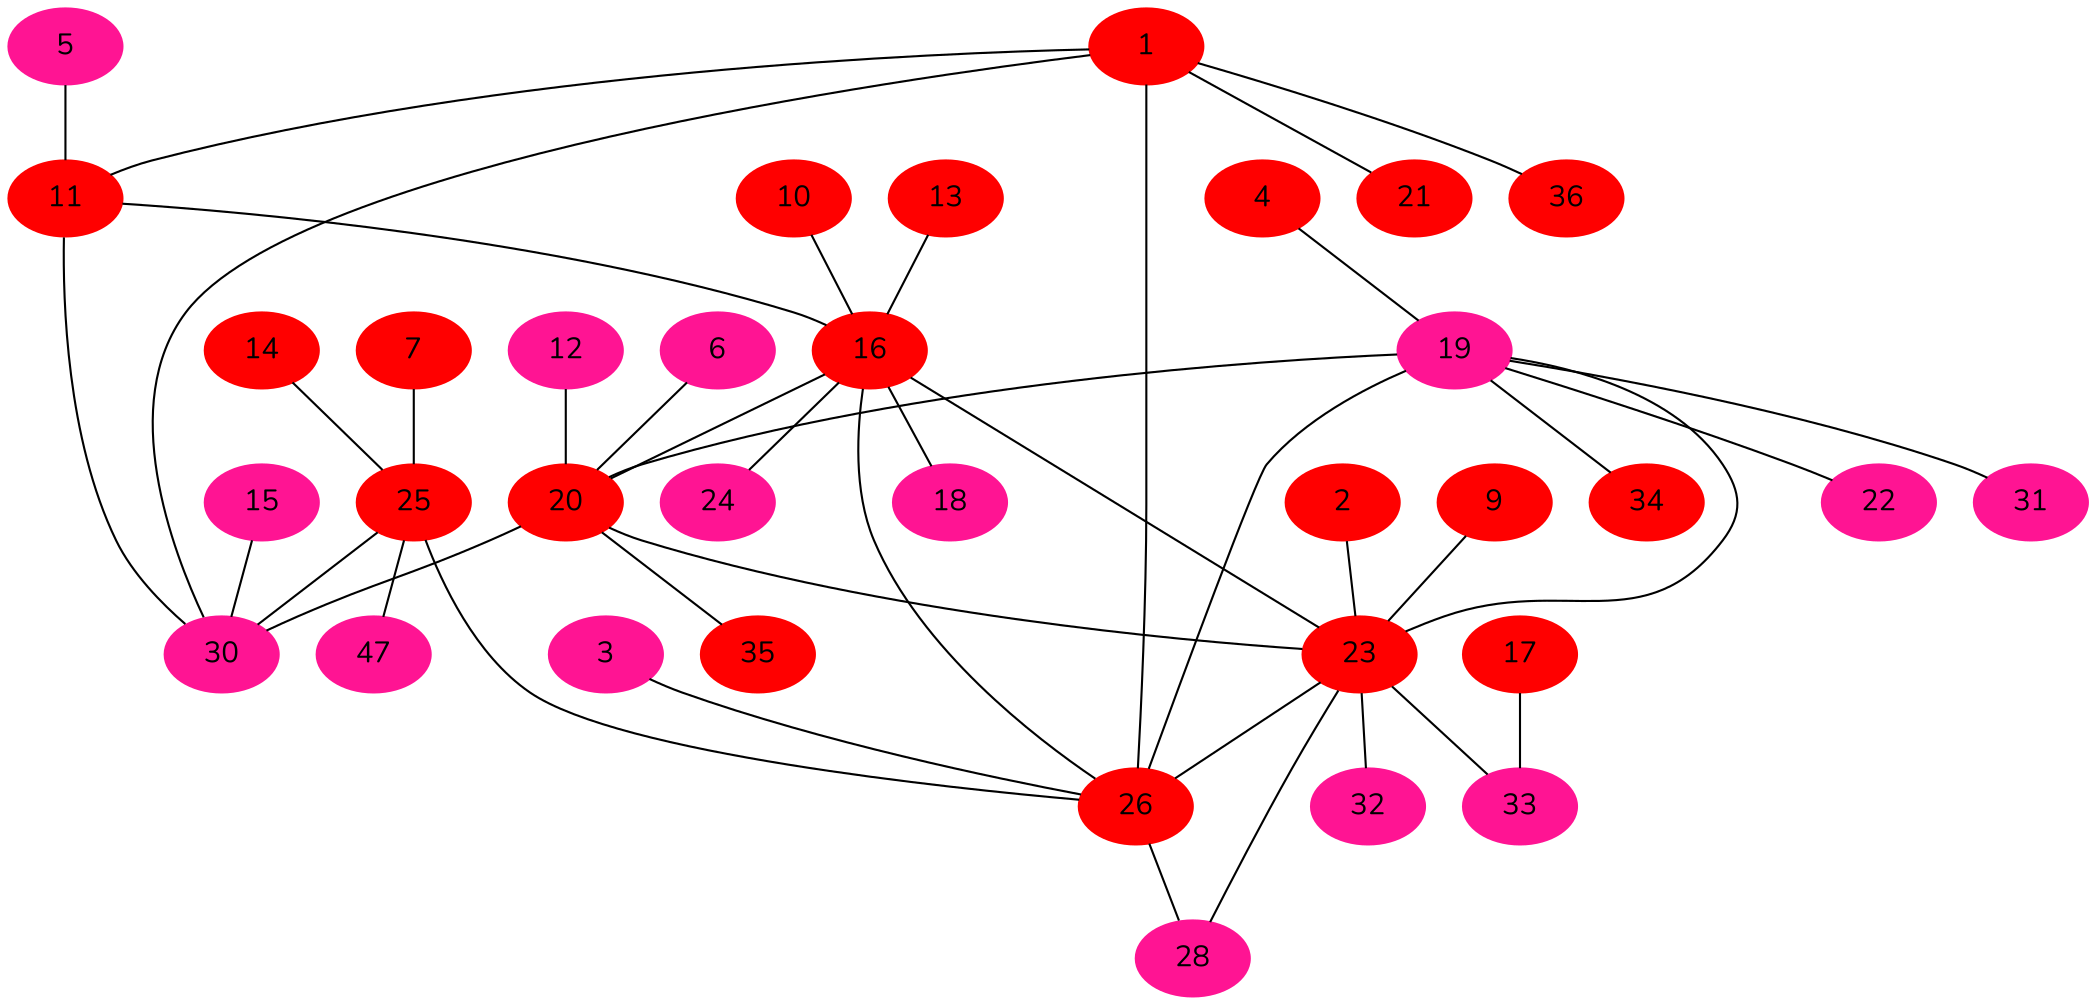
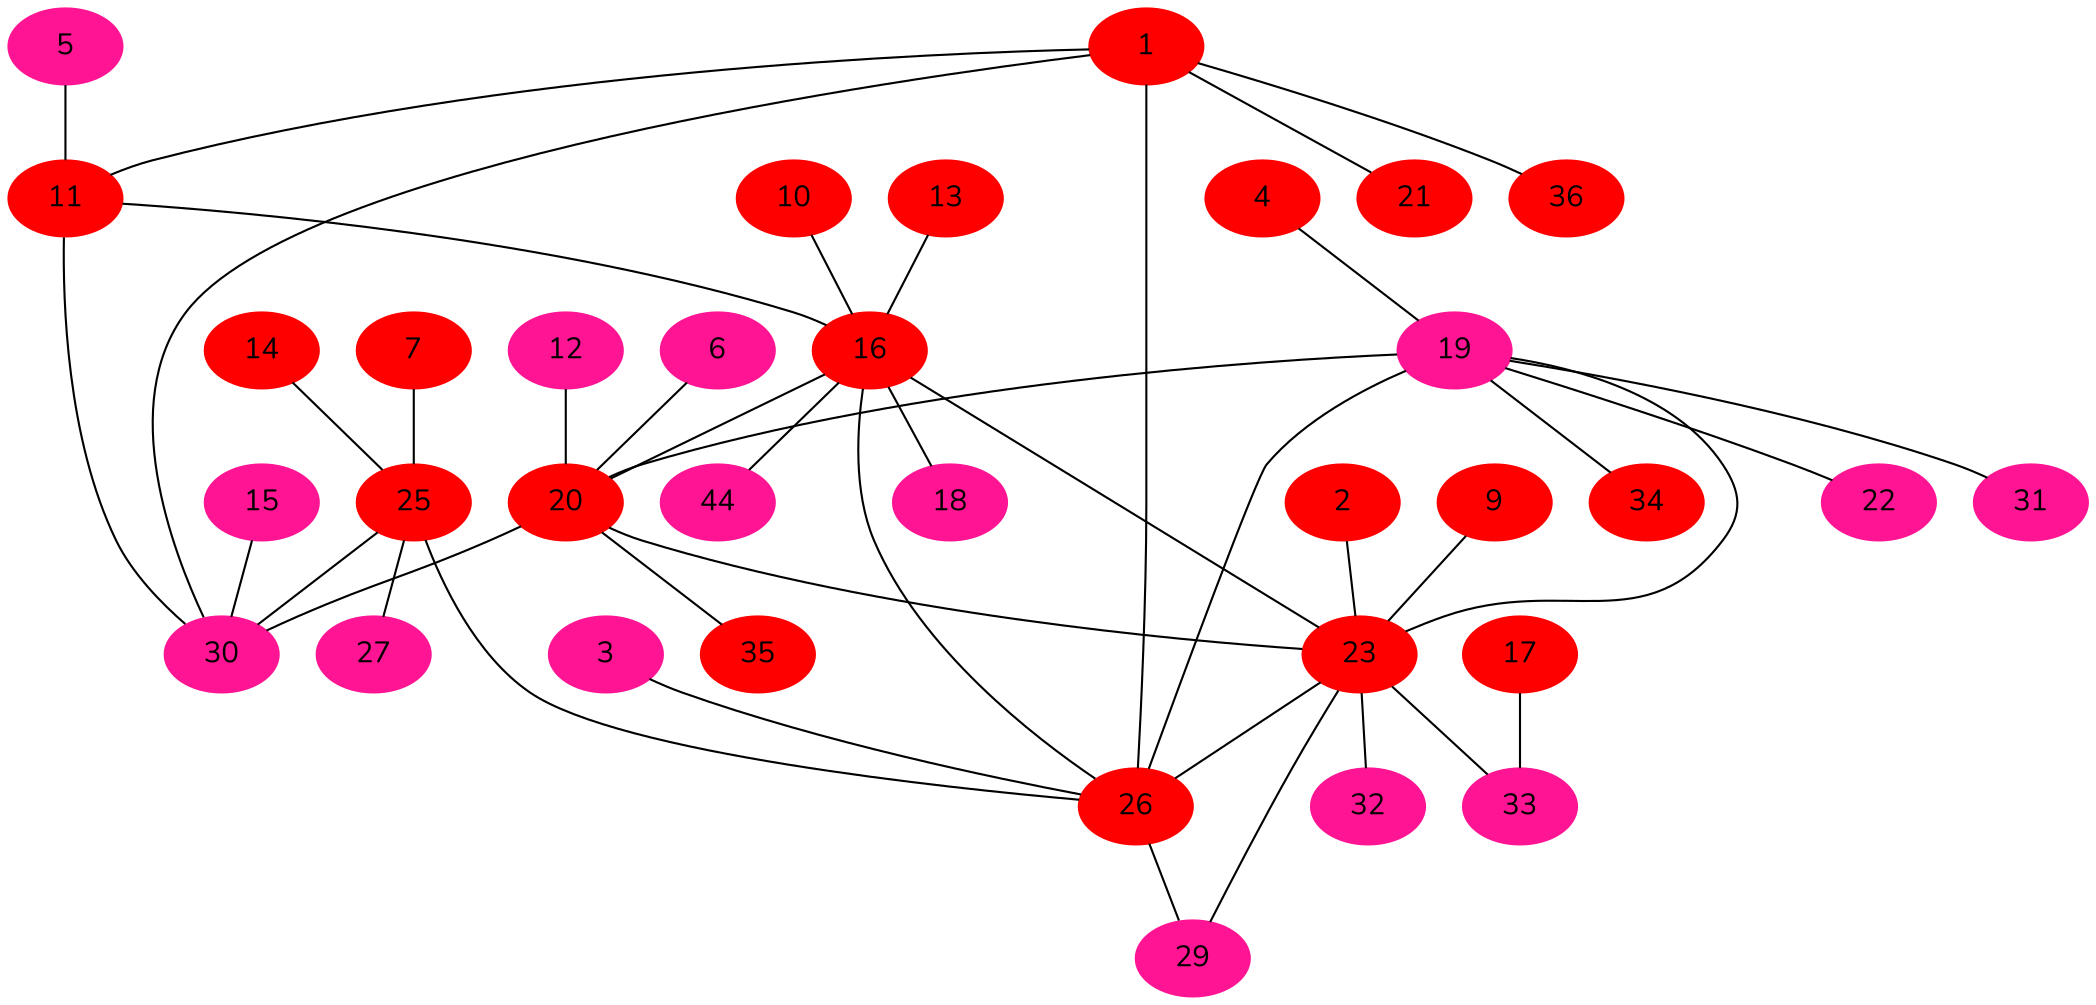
node "24": label "24" -> "44"
node "47": label "47" -> "27"
node "28": label "28" -> "29"
